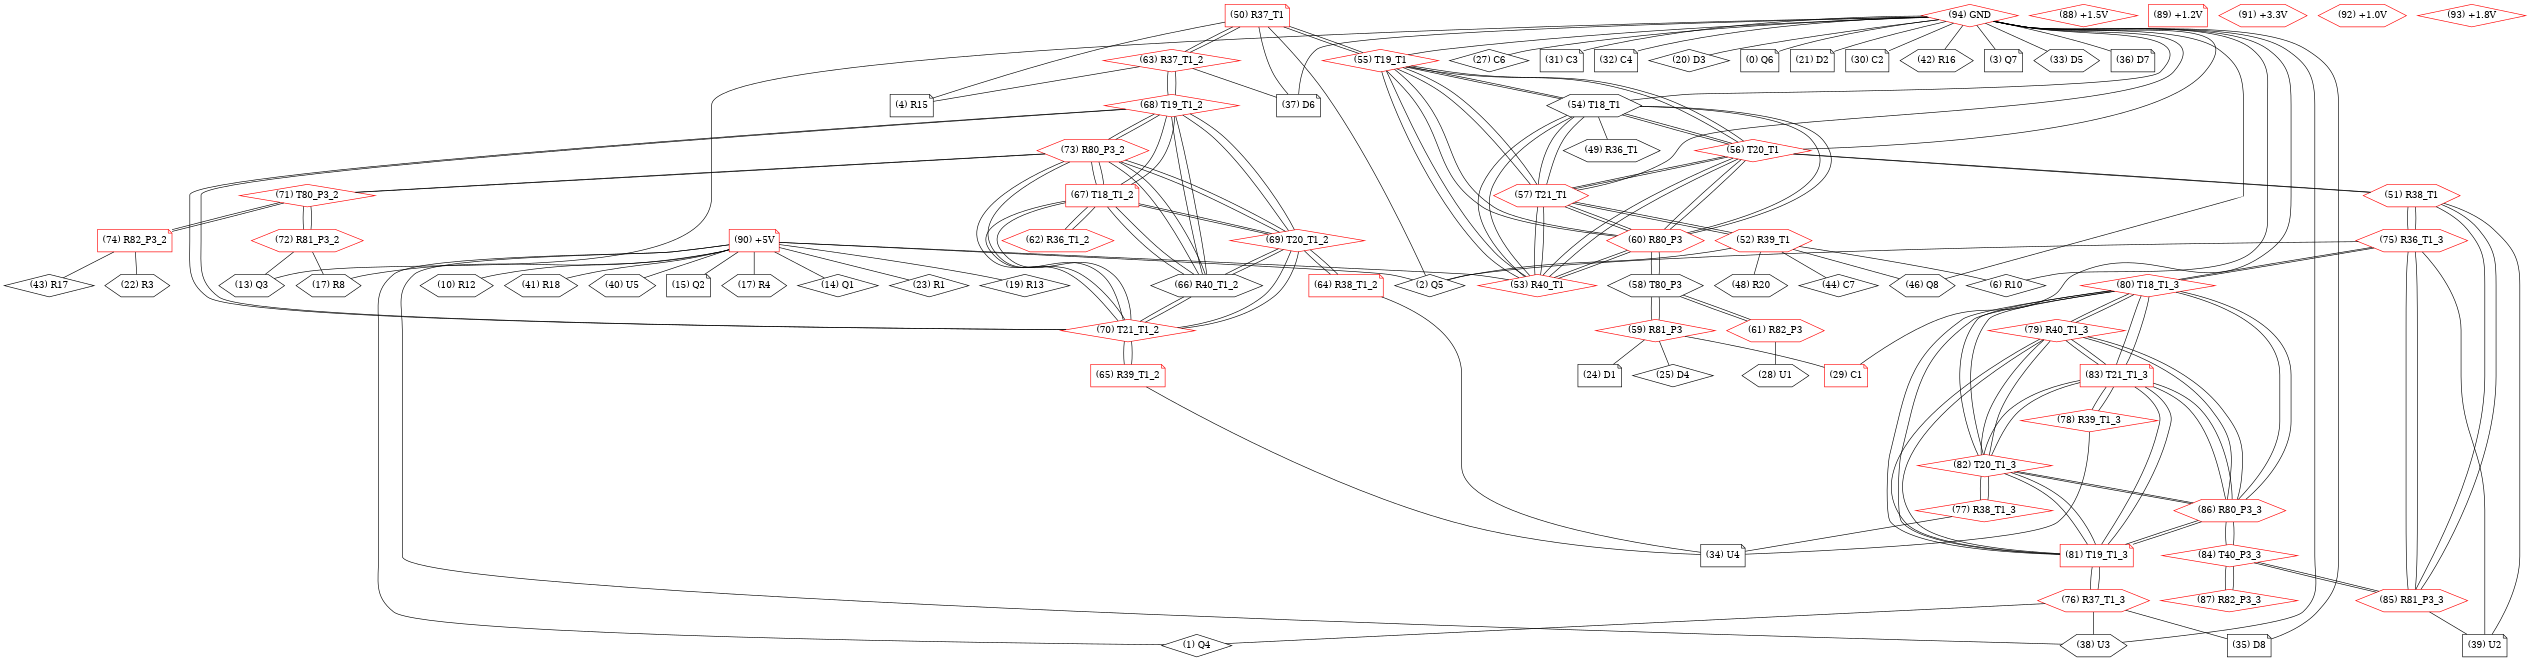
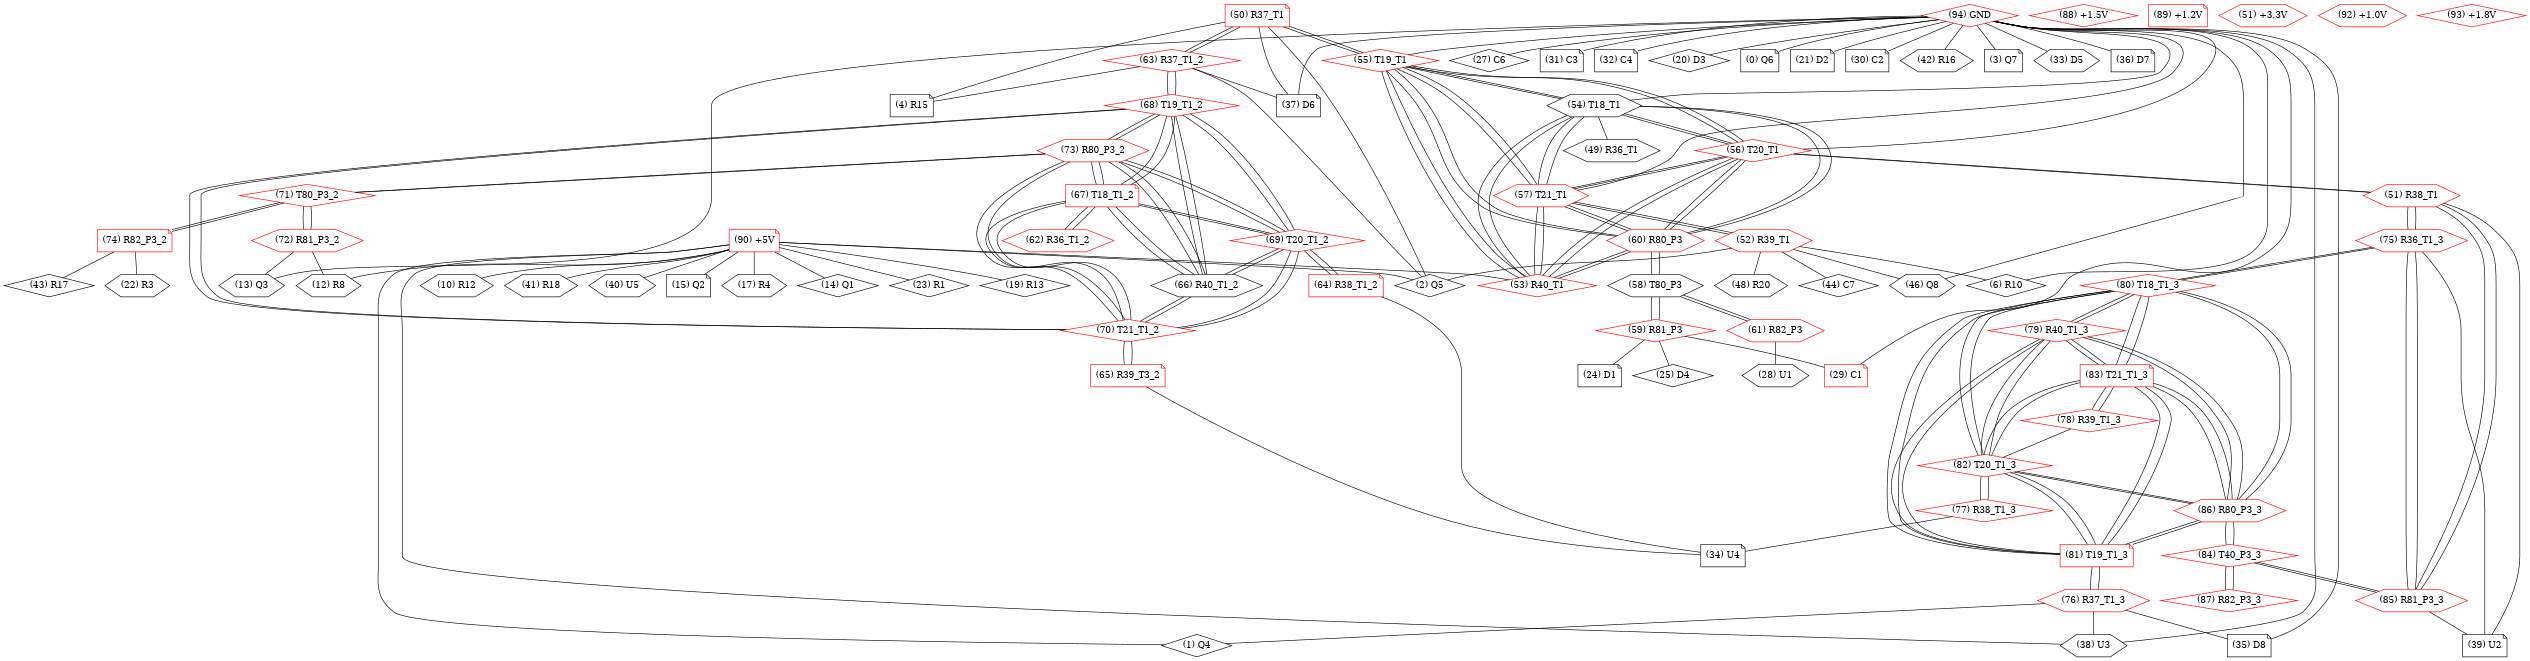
node "(91) +3.3V": label "(91) +3.3V" -> "(51) +3.3V"
edge "(75) R36_T1_3" -- "(2) Q5": now "(63) R37_T1_2" -- "(2) Q5"
node "(17) R8": label "(17) R8" -> "(12) R8"
node "(65) R39_T1_2": label "(65) R39_T1_2" -> "(65) R39_T3_2"
edge "(78) R39_T1_3" -- "(34) U4": now "(78) R39_T1_3" -- "(82) T20_T1_3"
